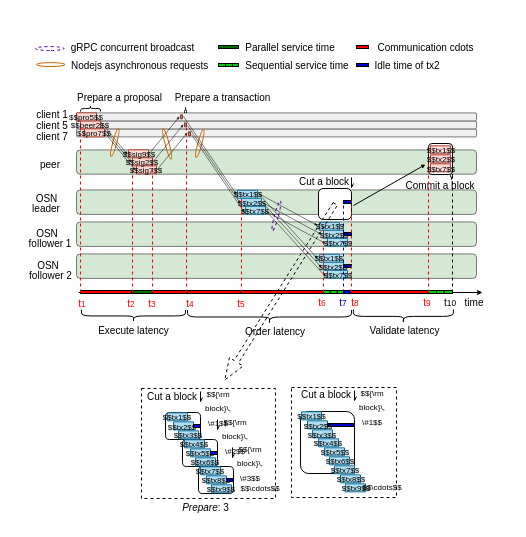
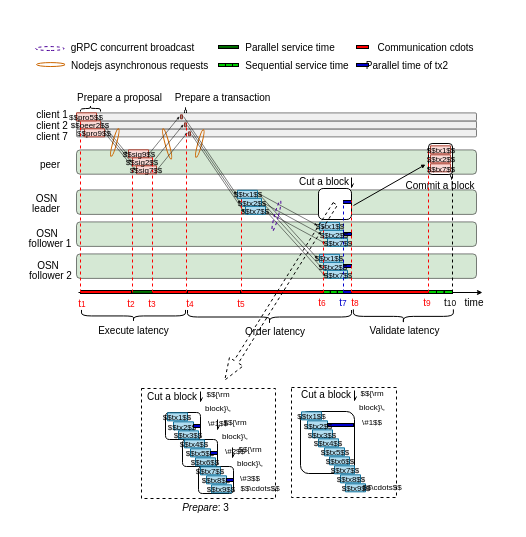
node "Idle time of tx2": label "Idle time of tx2" -> "Parallel time of tx2"
node "client 5": label "client 5" -> "client 2"
node "$$pro7$$": label "$$pro7$$" -> "$$pro9$$"
